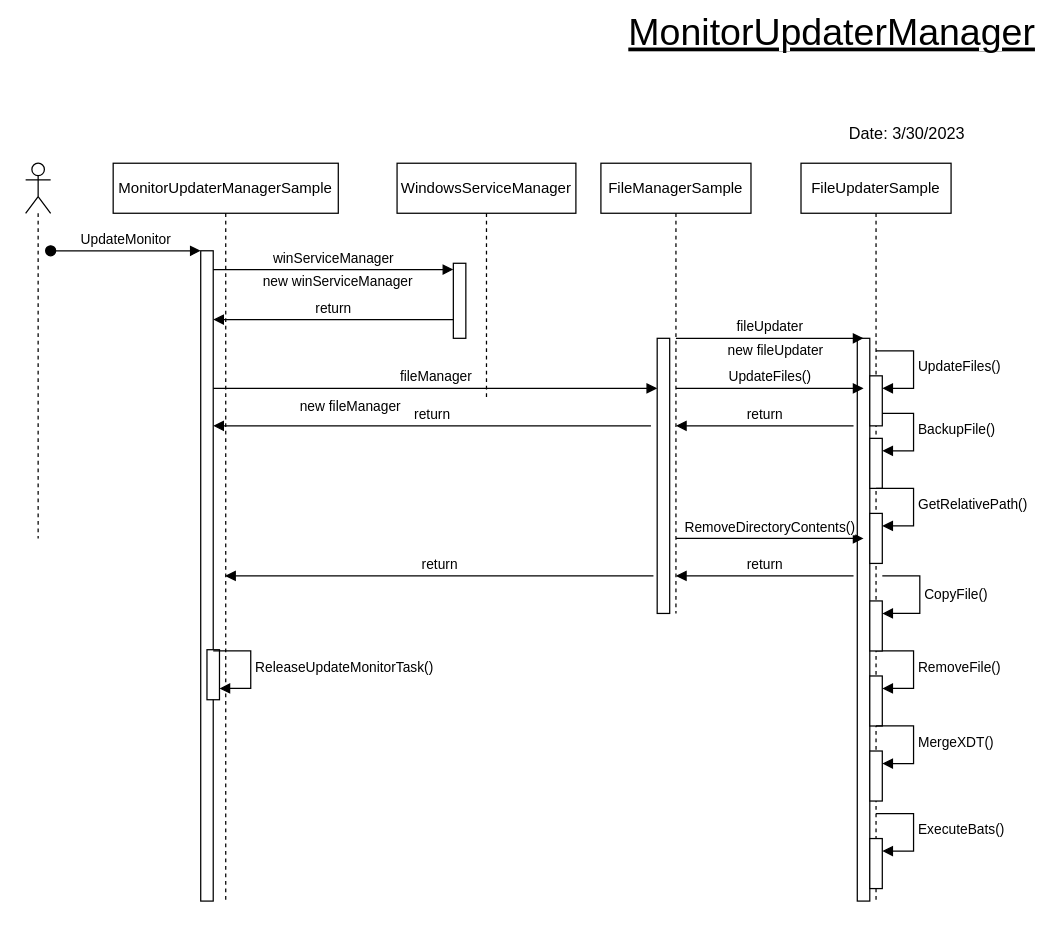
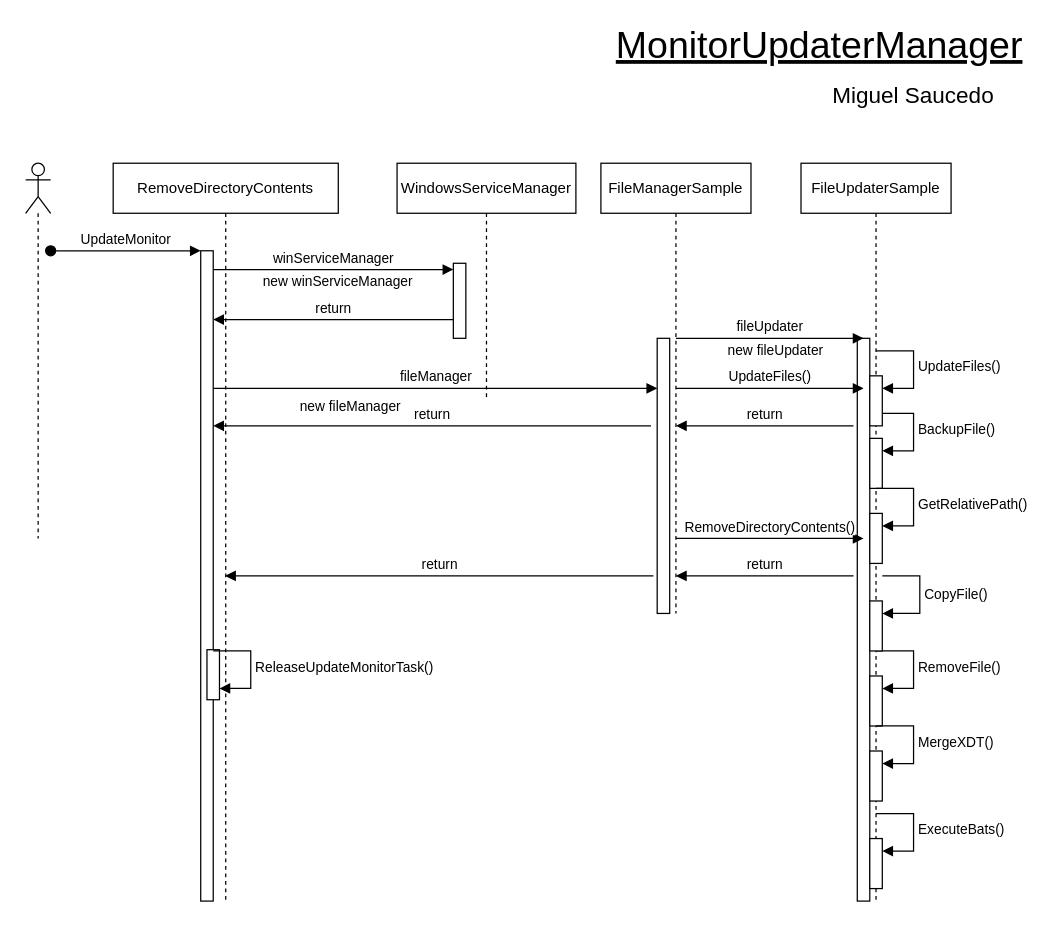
node "MonitorUpdaterManager": moved (832, 32) -> (819, 44)
node "Miguel Saucedo": added
node "Date: 3/30/2023": removed
node "MonitorUpdaterManagerSample": label "MonitorUpdaterManagerSample" -> "RemoveDirectoryContents"
